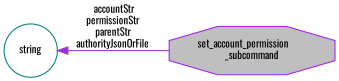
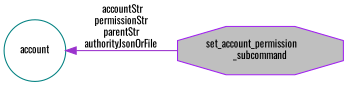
node "string": label "string" -> "account"
